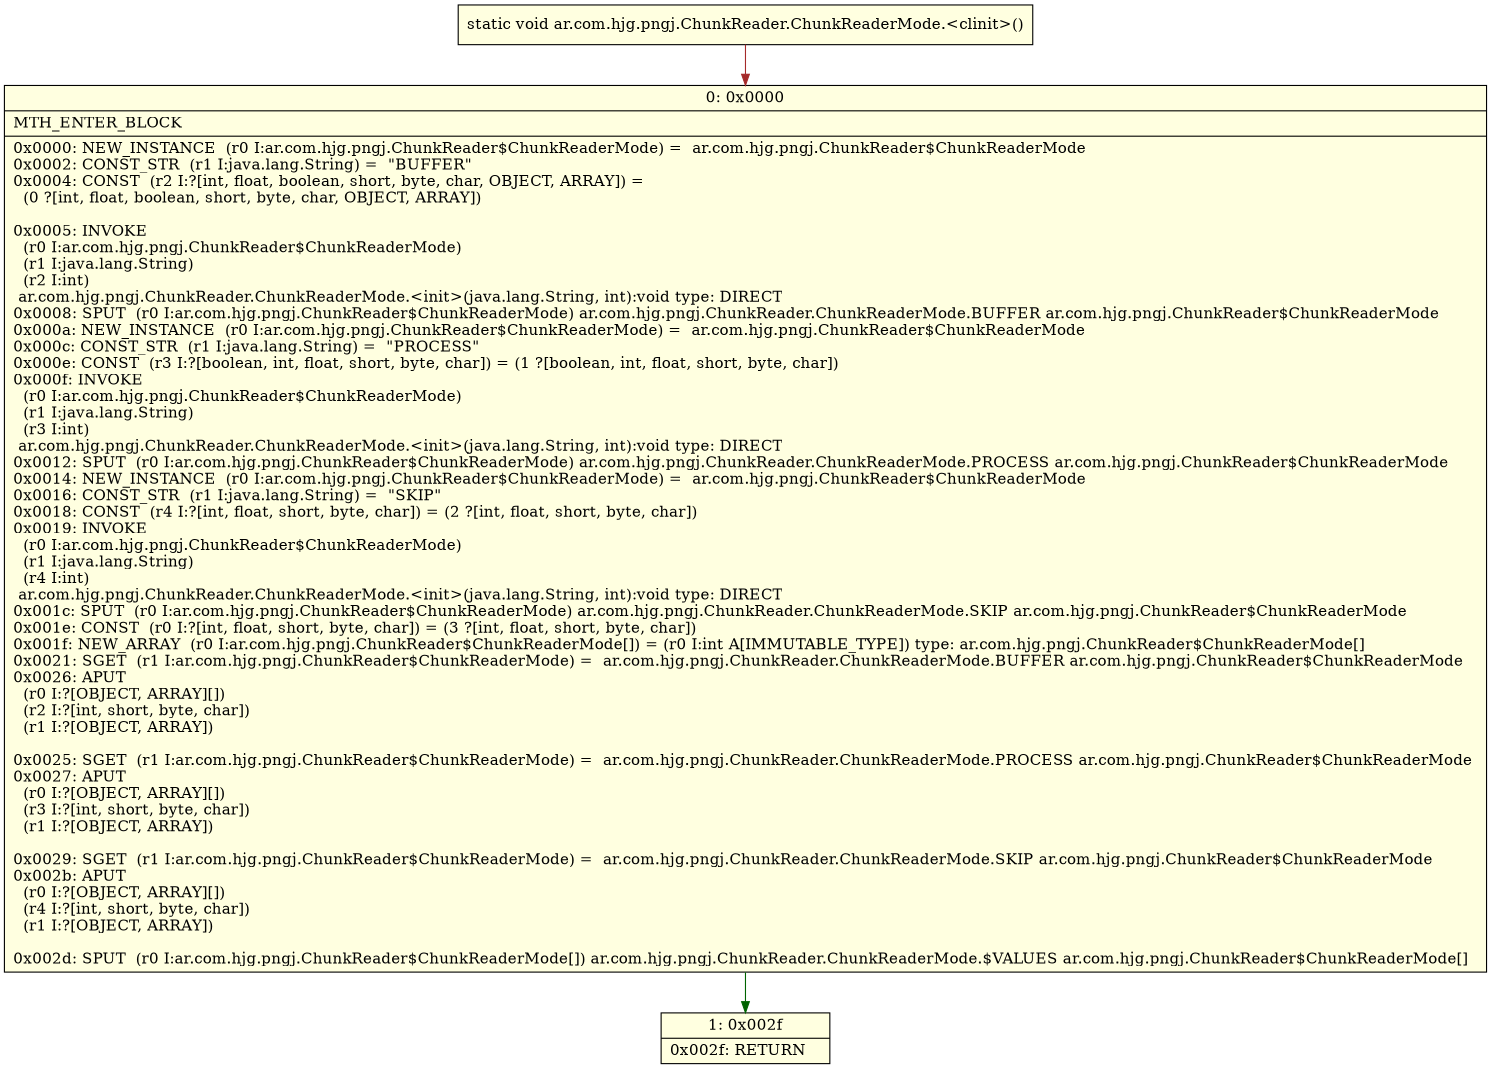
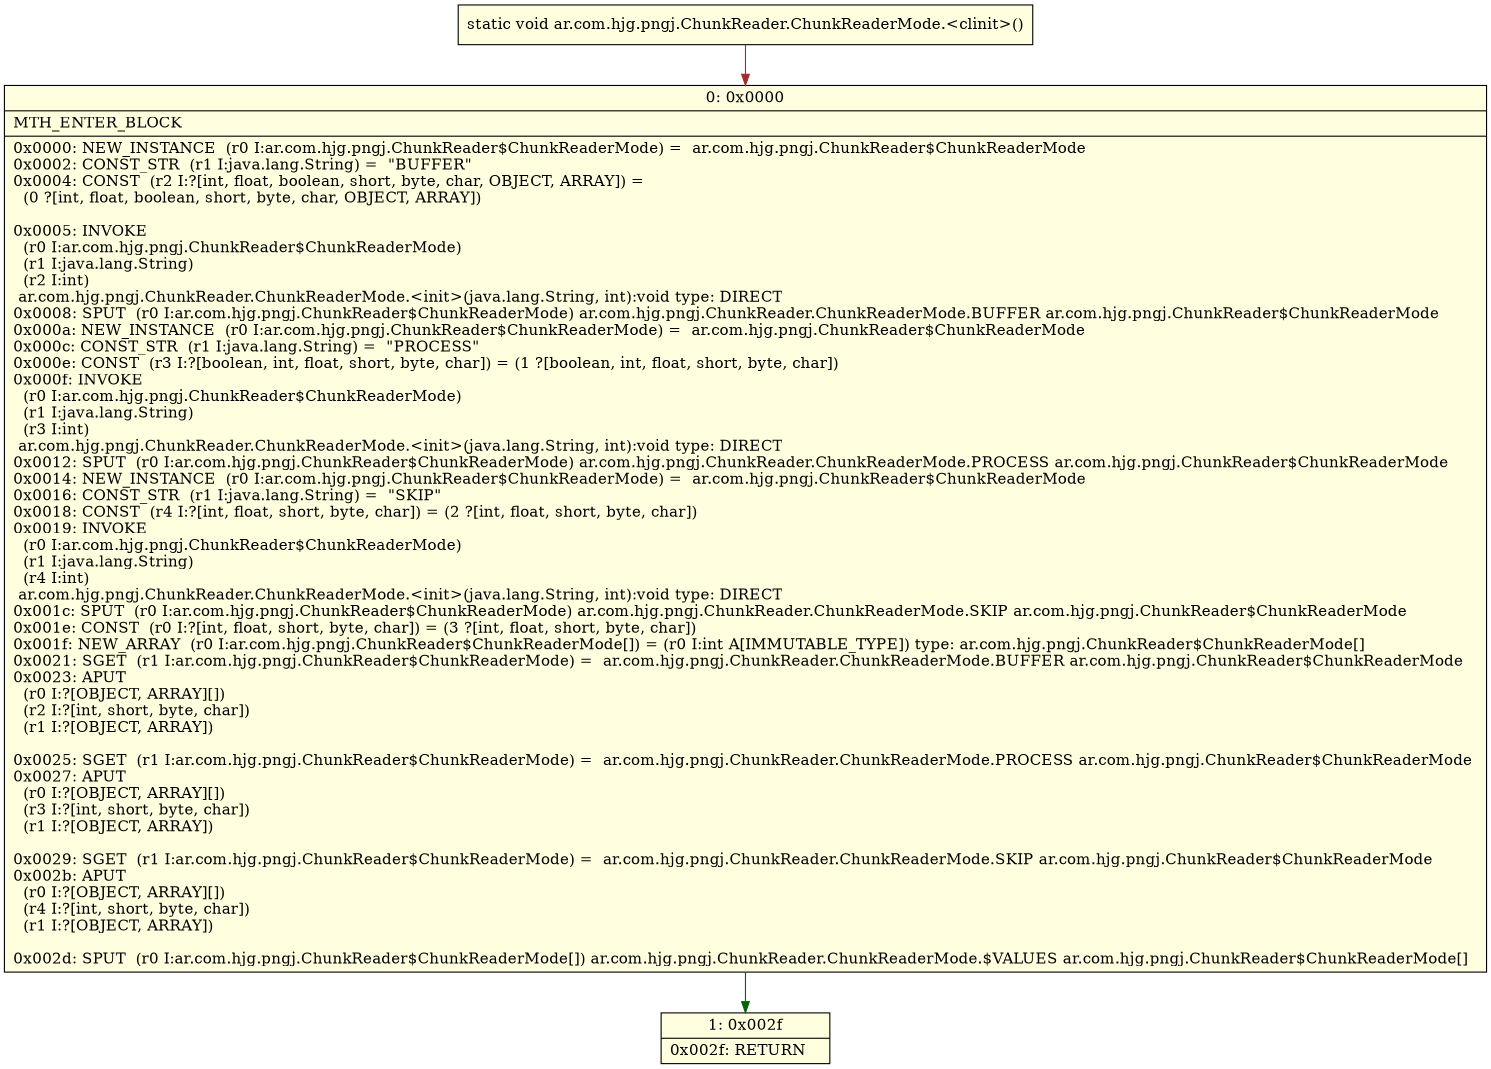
node "0: 0x0000": text "0x0026: APUT" -> "0x0023: APUT"
